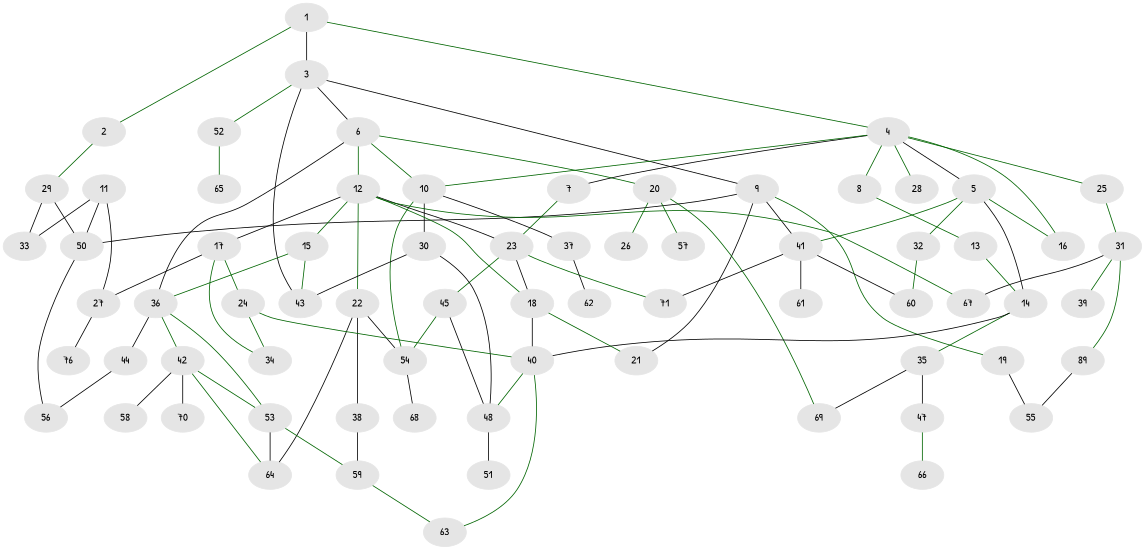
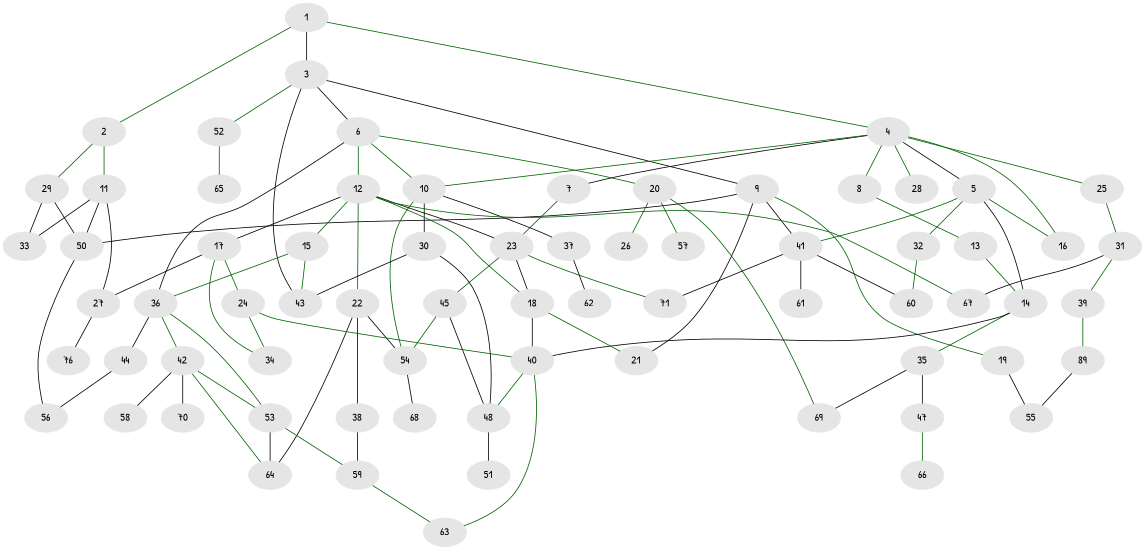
edge "2" -- "11": added
edge "31" -- "89": now "39" -- "89"
